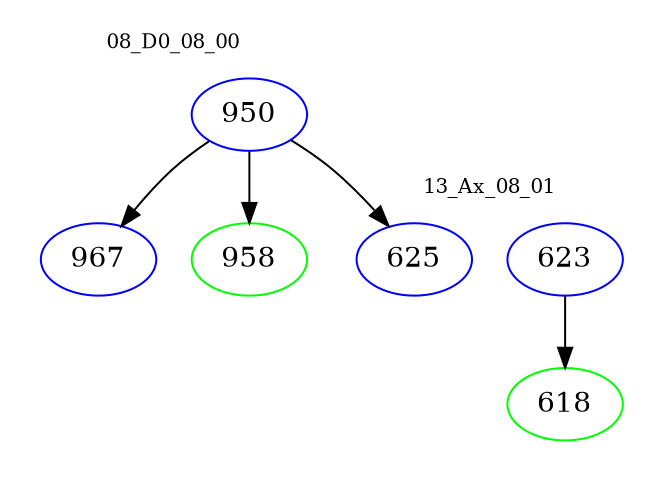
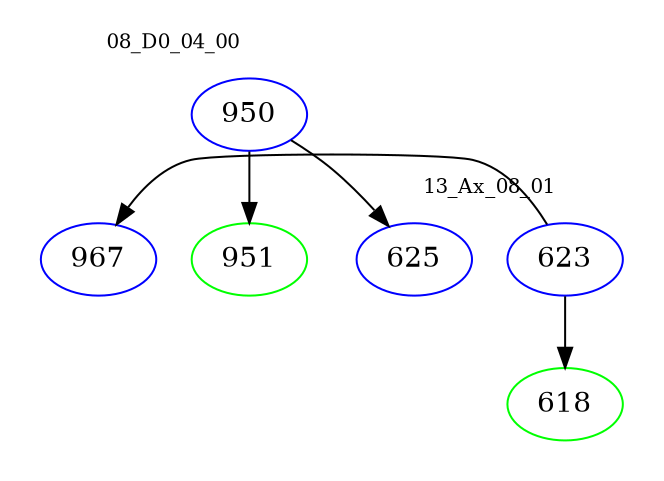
cluster "08_D0_08_00": label "08_D0_08_00" -> "08_D0_04_00"
edge "950" -> "967": now "623" -> "967"
node "958": label "958" -> "951"
